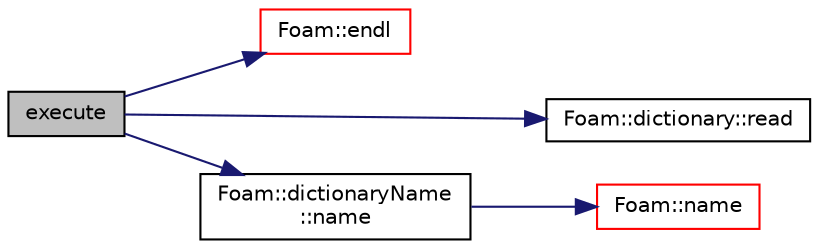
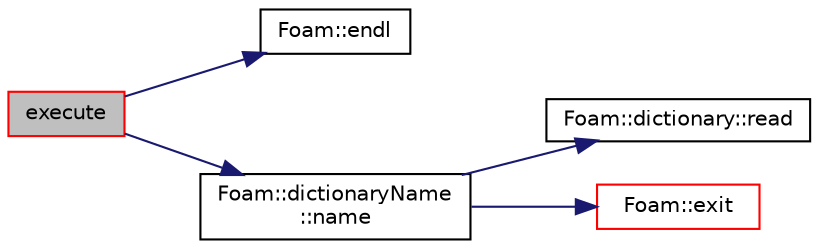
node "Foam::endl": color red -> black
node "execute": color black -> red
edge "execute" -> "Foam::dictionary::read": now "Foam::dictionaryName ::name" -> "Foam::dictionary::read"
node "Foam::name": label "Foam::name" -> "Foam::exit"
